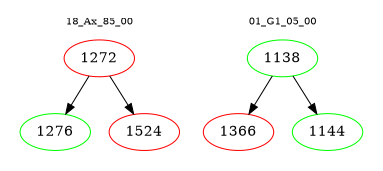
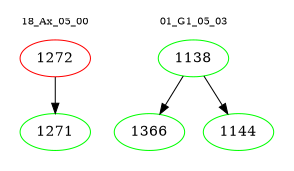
cluster "18_Ax_85_00": label "18_Ax_85_00" -> "18_Ax_05_00"
cluster "01_G1_05_00": label "01_G1_05_00" -> "01_G1_05_03"
node "1276": label "1276" -> "1271"
node "1524": removed
node "1366": color red -> green
